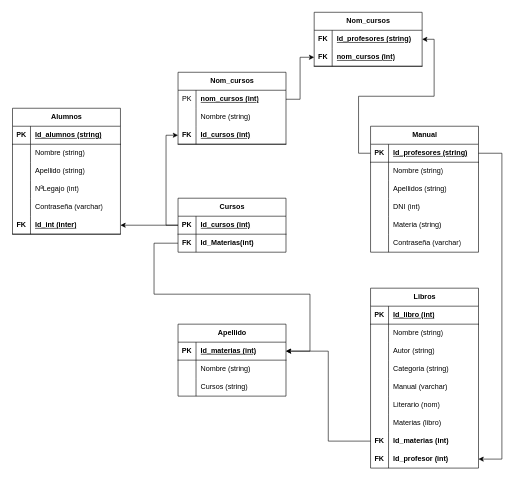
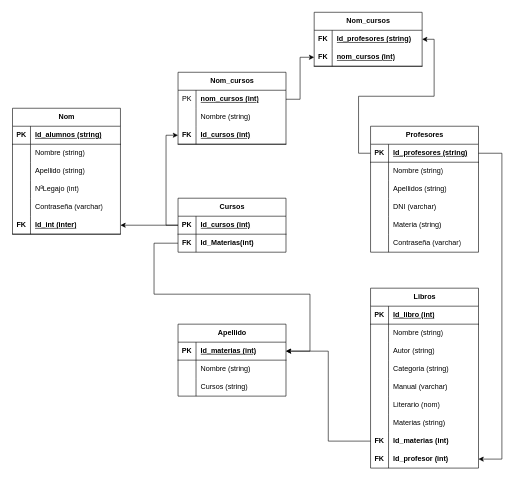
node "Alumnos": label "Alumnos" -> "Nom"
node "Manual": label "Manual" -> "Profesores"
node "DNI (int)": label "DNI (int)" -> "DNI (varchar)"
node "Materias (libro)": label "Materias (libro)" -> "Materias (string)"
